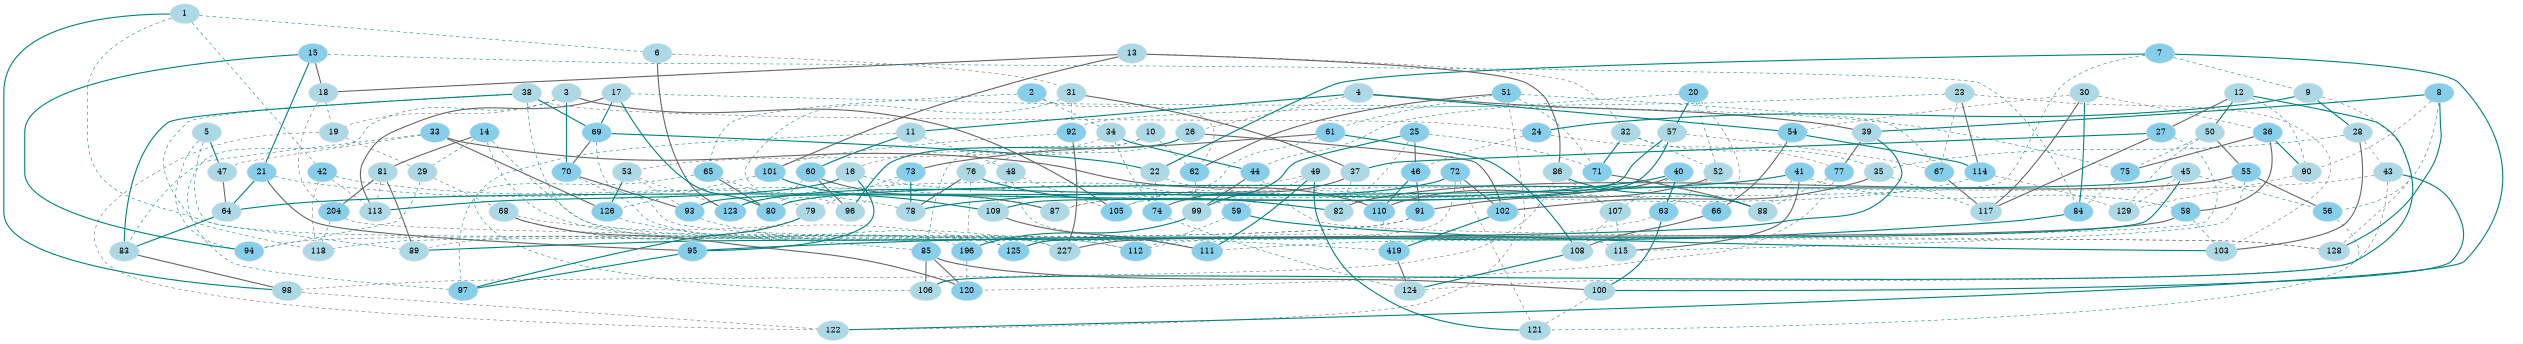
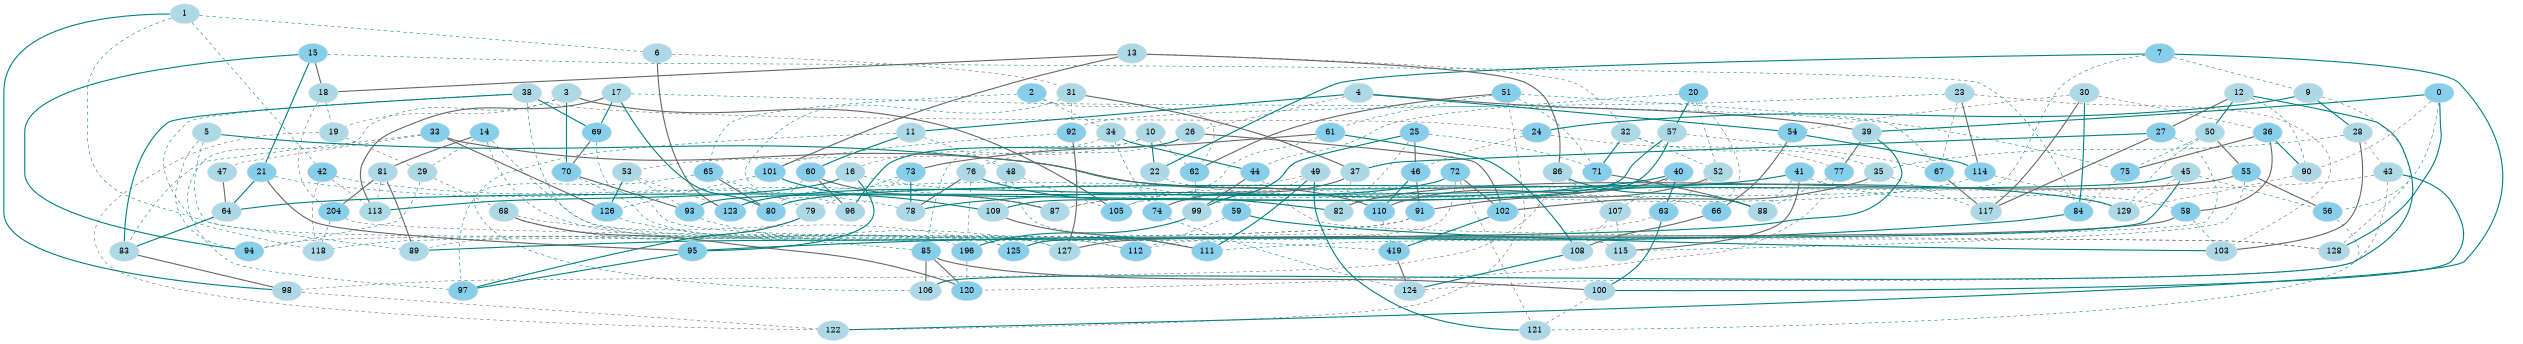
node "8": label "8" -> "0"
edge "69" -- "22": now "10" -- "22"
edge "5" -- "47": now "5" -- "129"
node "227": label "227" -> "127"
